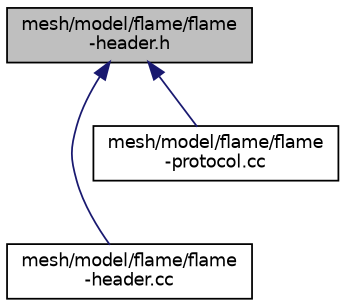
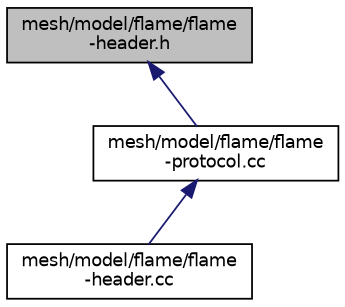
edge "mesh/model/flame/flame -header.cc" -> "mesh/model/flame/flame -header.h": now "mesh/model/flame/flame -header.cc" -> "mesh/model/flame/flame -protocol.cc"
